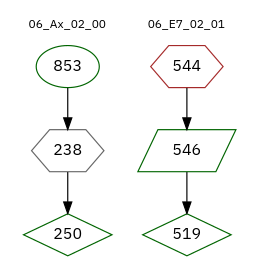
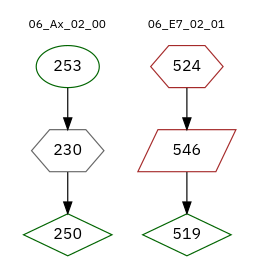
node "853": label "853" -> "253"
node "544": label "544" -> "524"
node "238": label "238" -> "230"
node "546": color darkgreen -> brown
